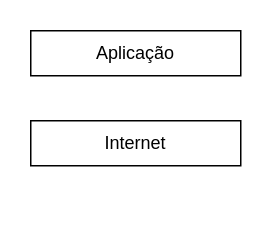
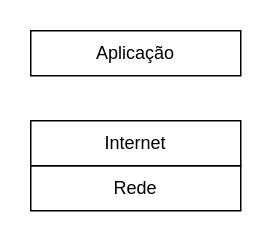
node "Rede": added
